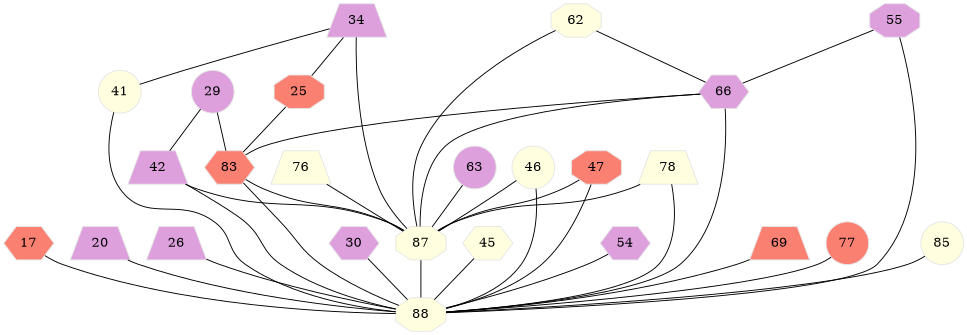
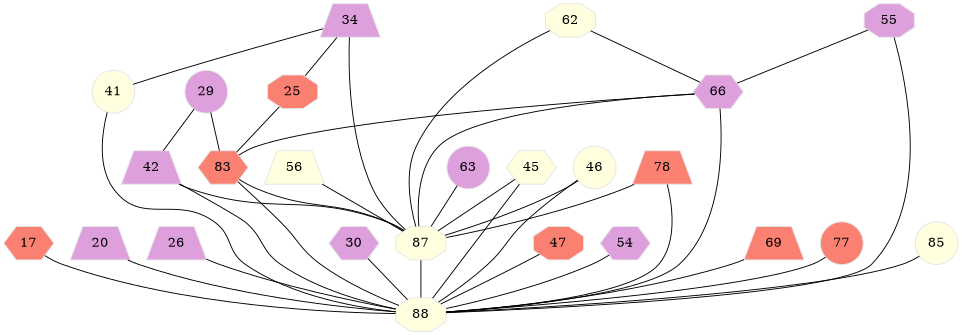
node "76": label "76" -> "56"
node "78": fillcolor lightyellow -> salmon
edge "47" -- "87": now "45" -- "87"
